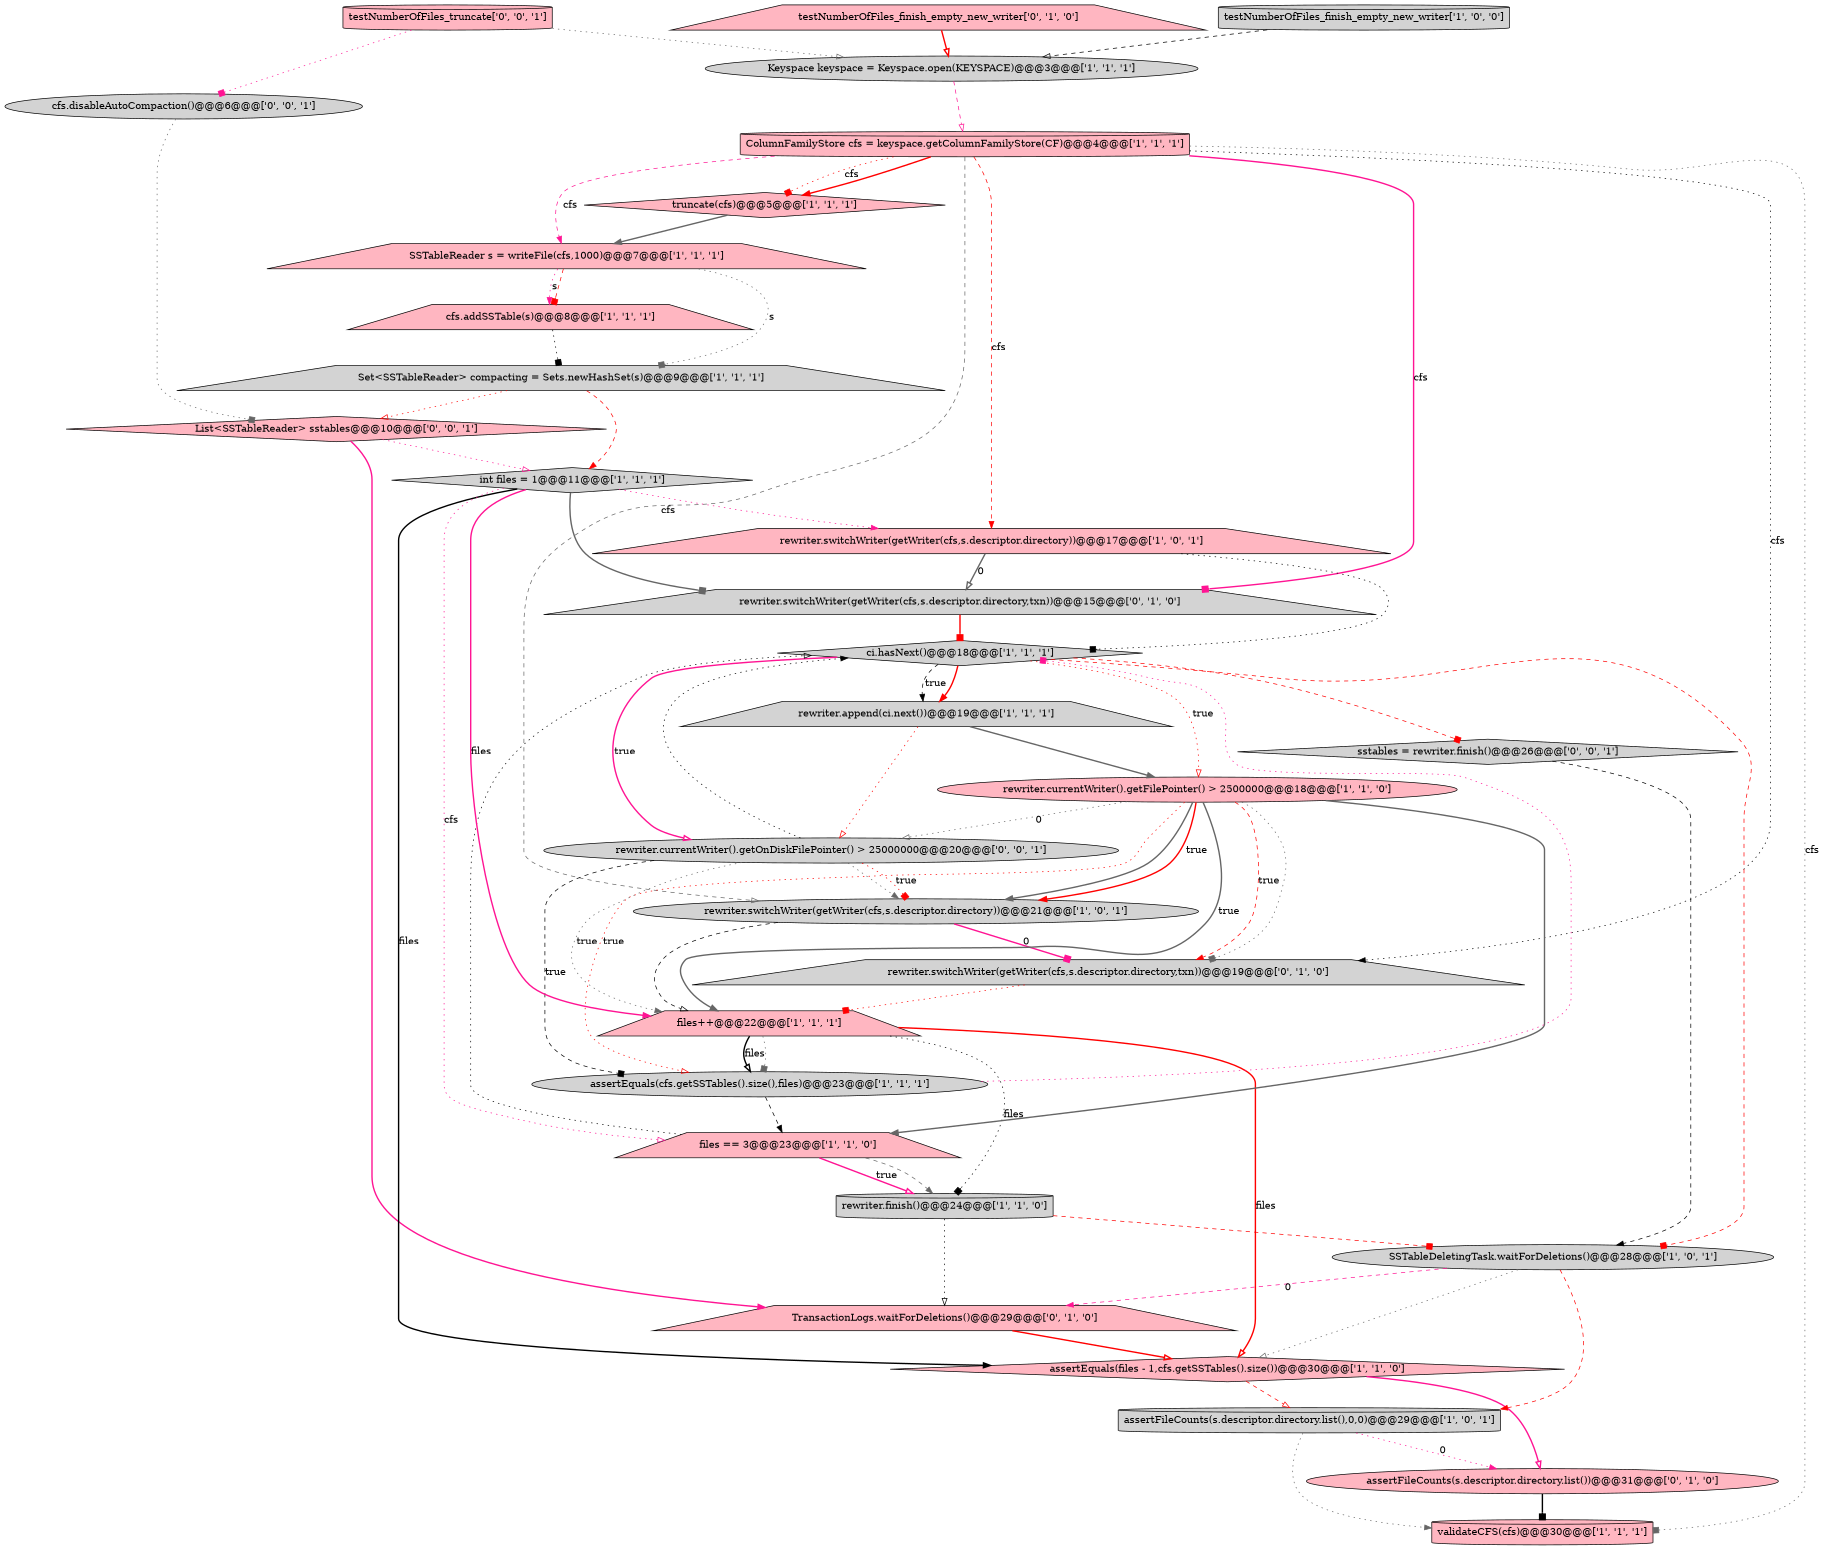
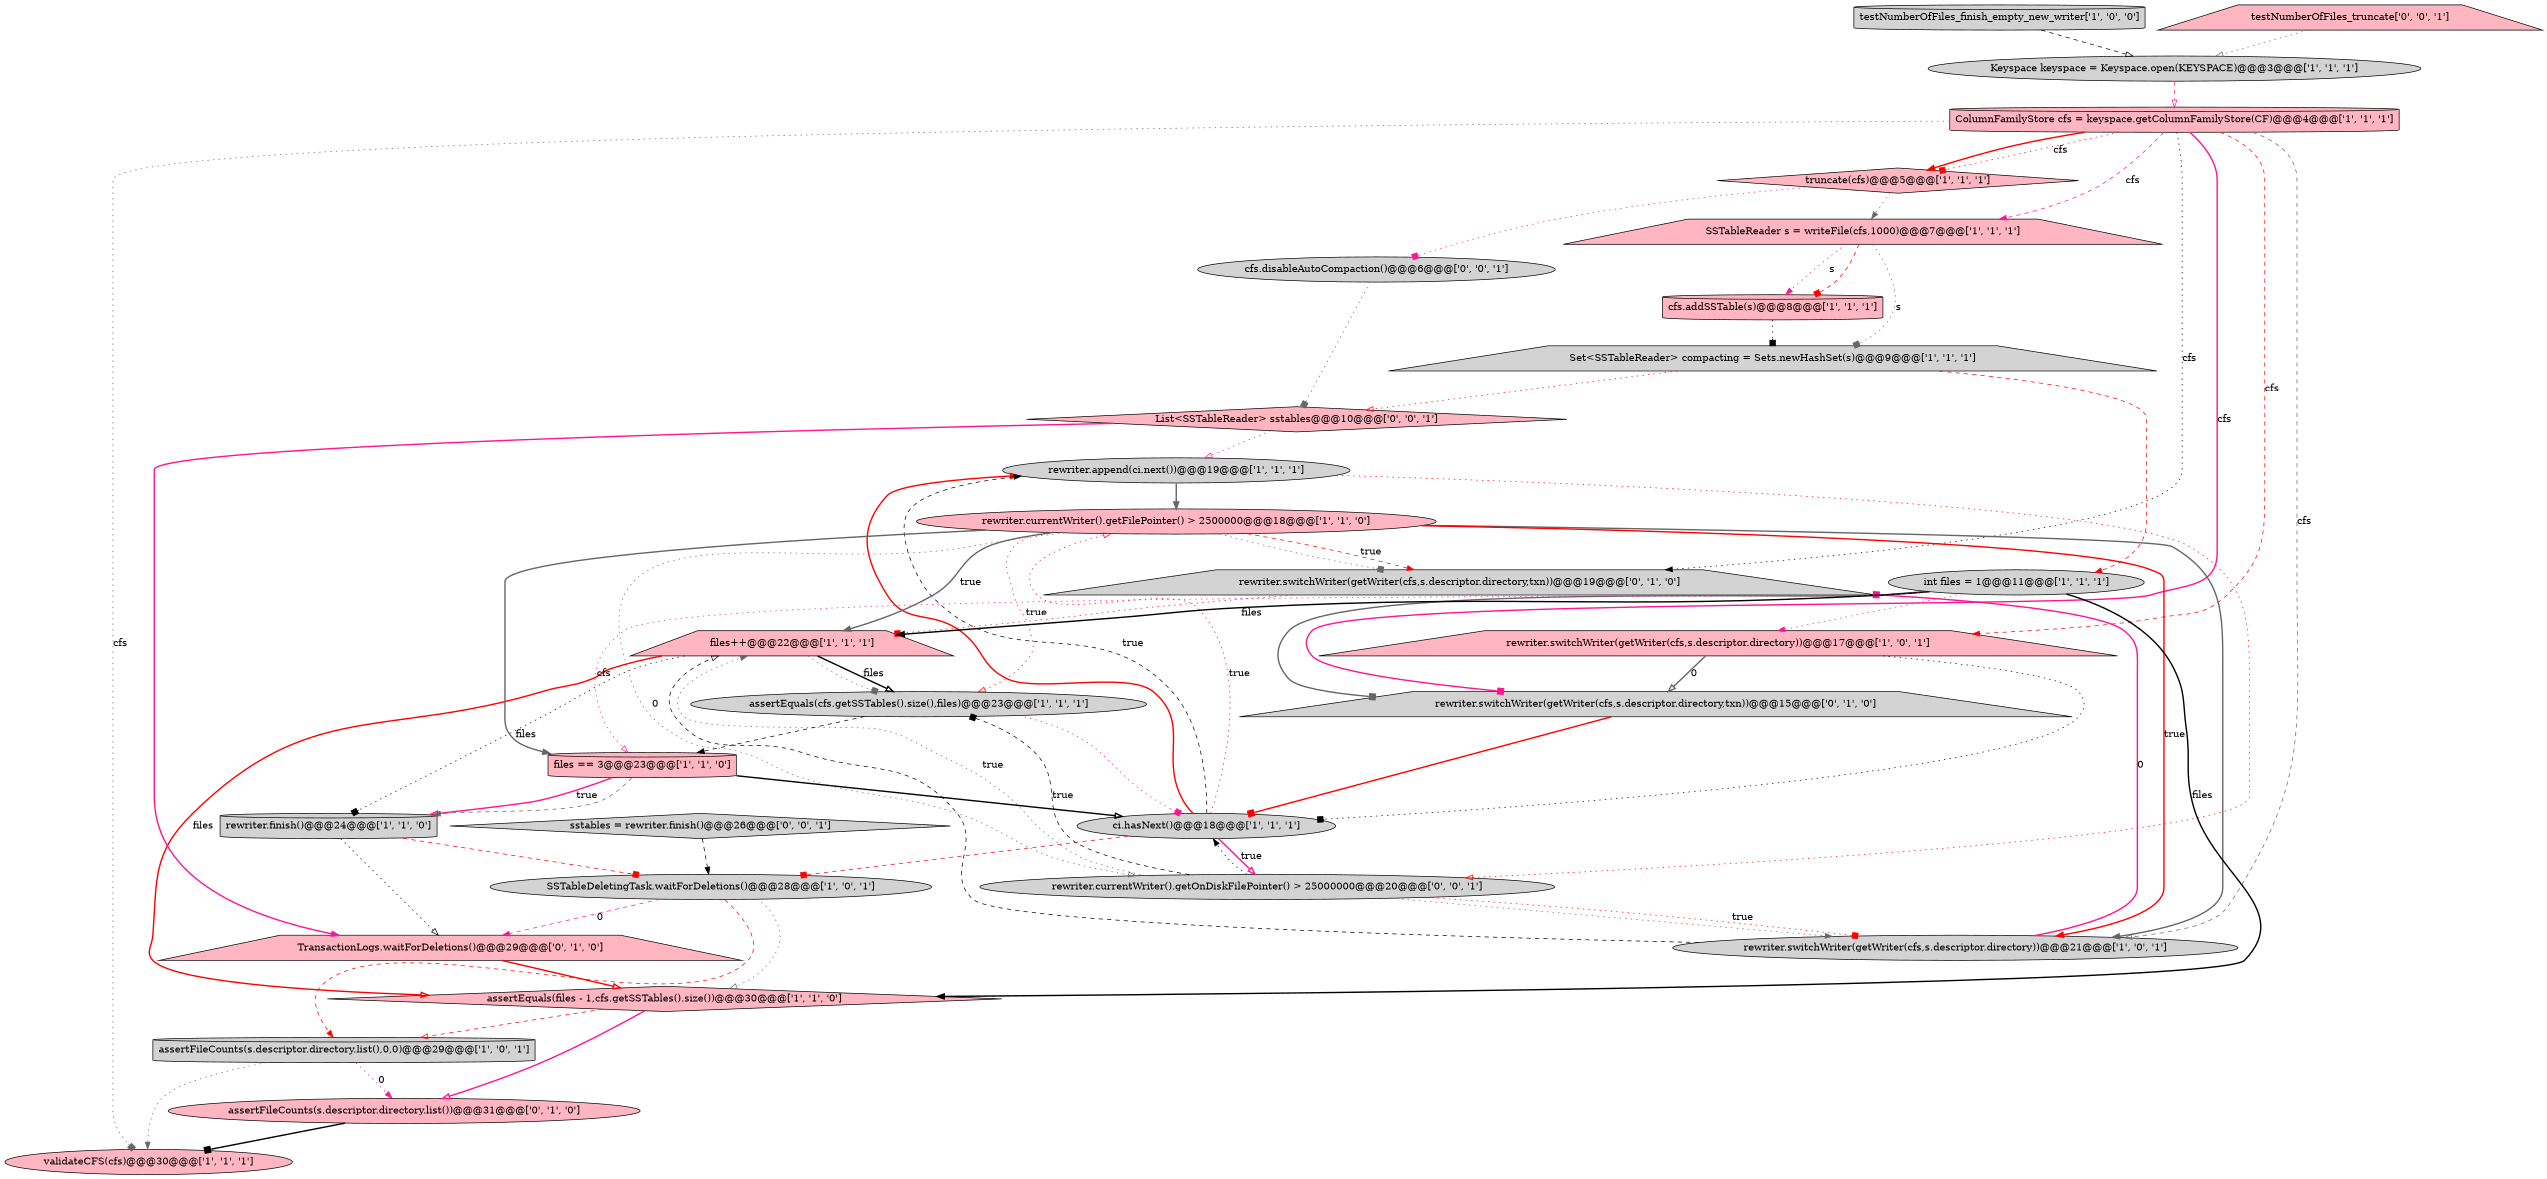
node "testNumberOfFiles_truncate['0', '0', '1']": shape cylinder -> trapezium
node "testNumberOfFiles_finish_empty_new_writer['0', '1', '0']": removed
edge "testNumberOfFiles_truncate['0', '0', '1']" -> "cfs.disableAutoCompaction()@@@6@@@['0', '0', '1']": now "truncate(cfs)@@@5@@@['1', '1', '1']" -> "cfs.disableAutoCompaction()@@@6@@@['0', '0', '1']"
edge "truncate(cfs)@@@5@@@['1', '1', '1']" -> "SSTableReader s = writeFile(cfs,1000)@@@7@@@['1', '1', '1']": style bold -> dotted
node "cfs.addSSTable(s)@@@8@@@['1', '1', '1']": shape trapezium -> cylinder
edge "List<SSTableReader> sstables@@@10@@@['0', '0', '1']" -> "int files = 1@@@11@@@['1', '1', '1']": now "List<SSTableReader> sstables@@@10@@@['0', '0', '1']" -> "rewriter.append(ci.next())@@@19@@@['1', '1', '1']"
node "int files = 1@@@11@@@['1', '1', '1']": shape diamond -> ellipse
node "ci.hasNext()@@@18@@@['1', '1', '1']": shape diamond -> ellipse
edge "ci.hasNext()@@@18@@@['1', '1', '1']" -> "sstables = rewriter.finish()@@@26@@@['0', '0', '1']": removed
node "rewriter.append(ci.next())@@@19@@@['1', '1', '1']": shape trapezium -> ellipse
edge "int files = 1@@@11@@@['1', '1', '1']" -> "files++@@@22@@@['1', '1', '1']": color deeppink -> black
edge "files == 3@@@23@@@['1', '1', '0']" -> "ci.hasNext()@@@18@@@['1', '1', '1']": style dotted -> bold
node "files == 3@@@23@@@['1', '1', '0']": shape trapezium -> cylinder
node "validateCFS(cfs)@@@30@@@['1', '1', '1']": shape cylinder -> ellipse
